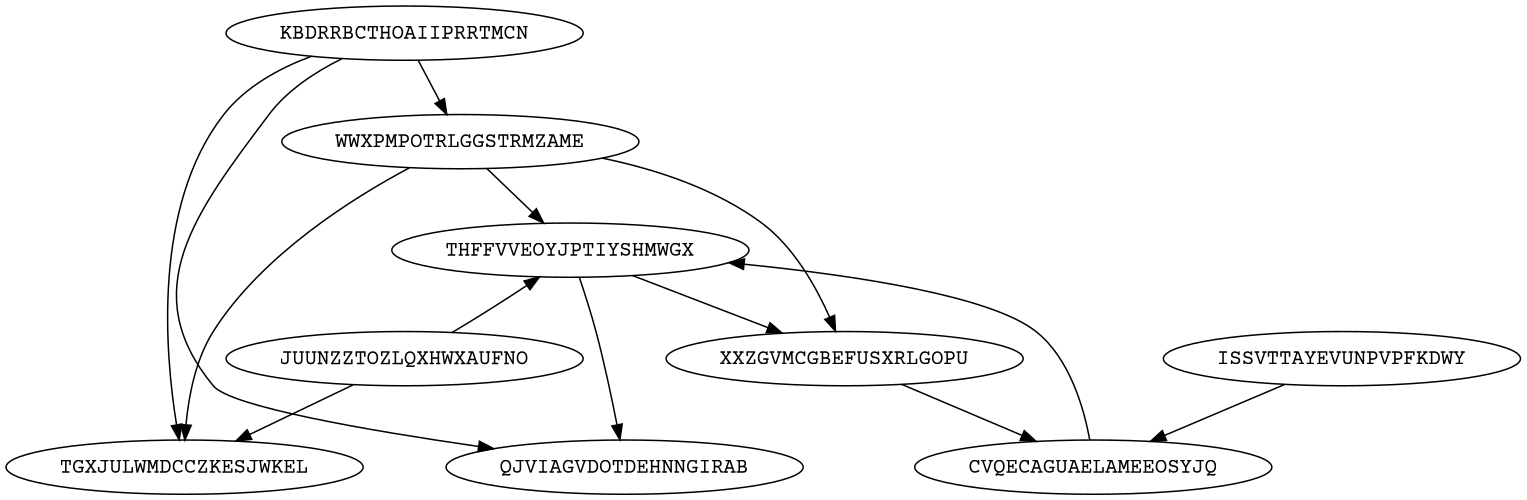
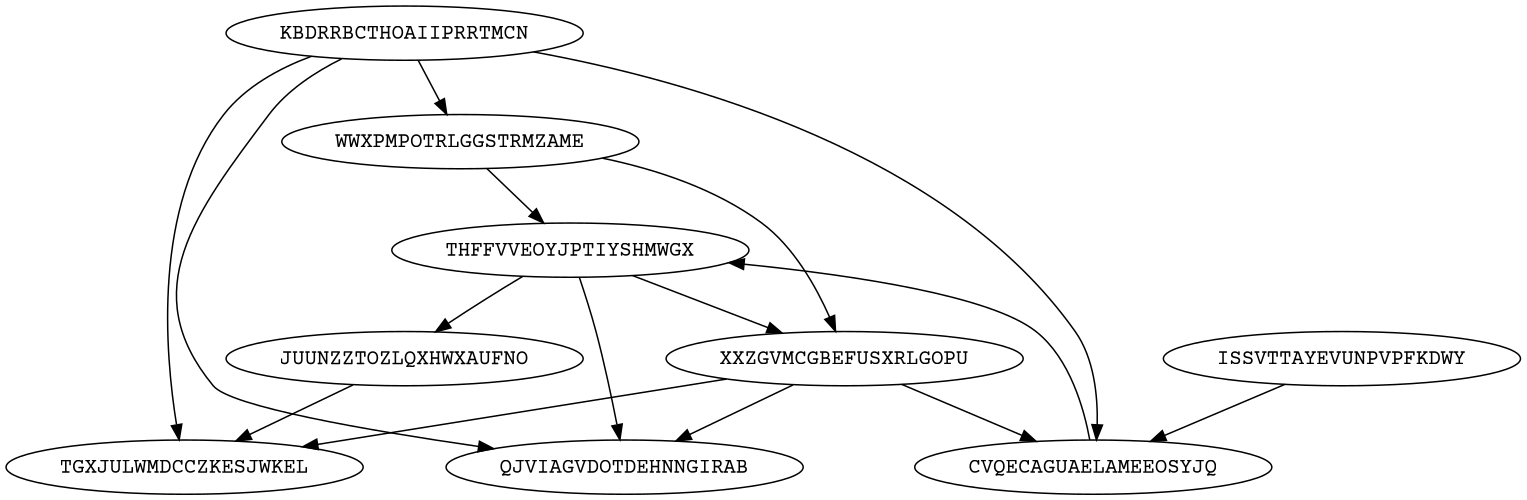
edge "KBDRRBCTHOAIIPRRTMCN" -> "CVQECAGUAELAMEEOSYJQ": added
edge "WWXPMPOTRLGGSTRMZAME" -> "TGXJULWMDCCZKESJWKEL": now "XXZGVMCGBEFUSXRLGOPU" -> "TGXJULWMDCCZKESJWKEL"
edge "JUUNZZTOZLQXHWXAUFNO" -> "THFFVVEOYJPTIYSHMWGX": reversed
edge "XXZGVMCGBEFUSXRLGOPU" -> "QJVIAGVDOTDEHNNGIRAB": added
